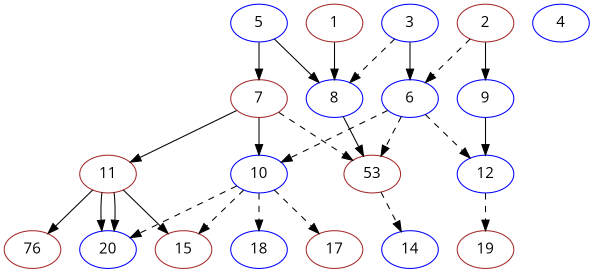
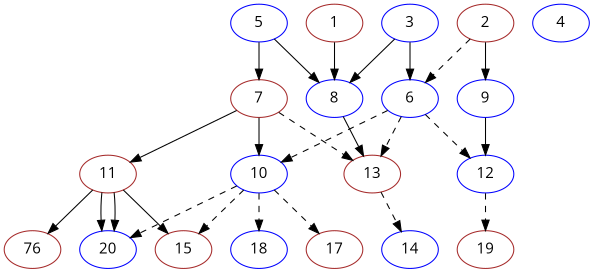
edge "3" -> "8": style dashed -> solid
node "53": label "53" -> "13"
